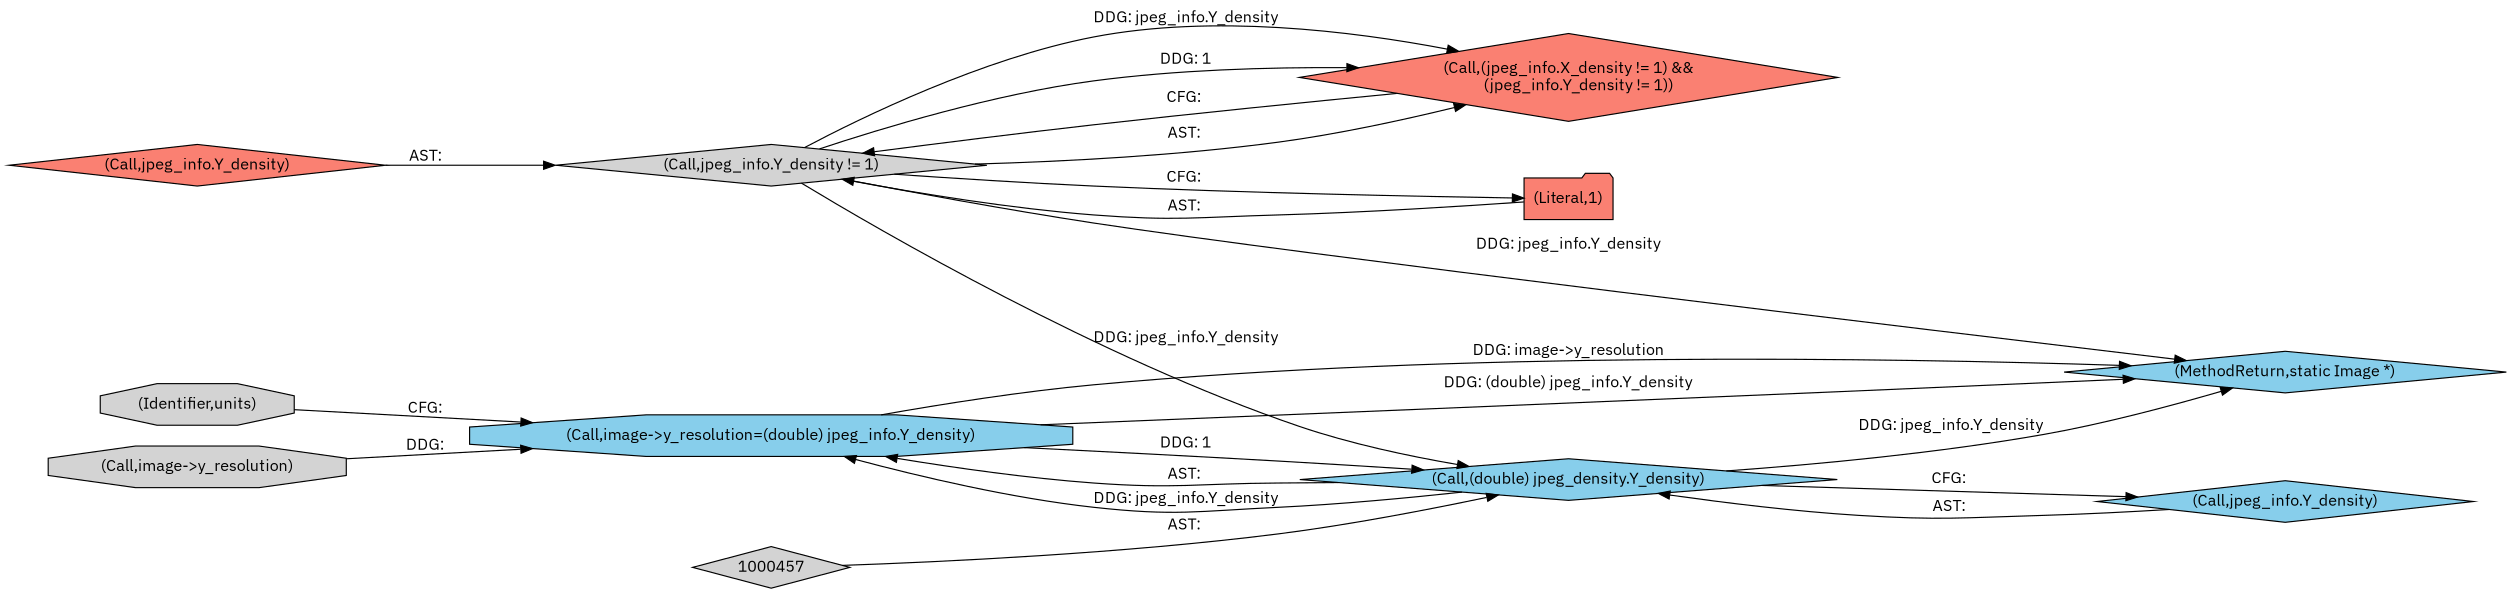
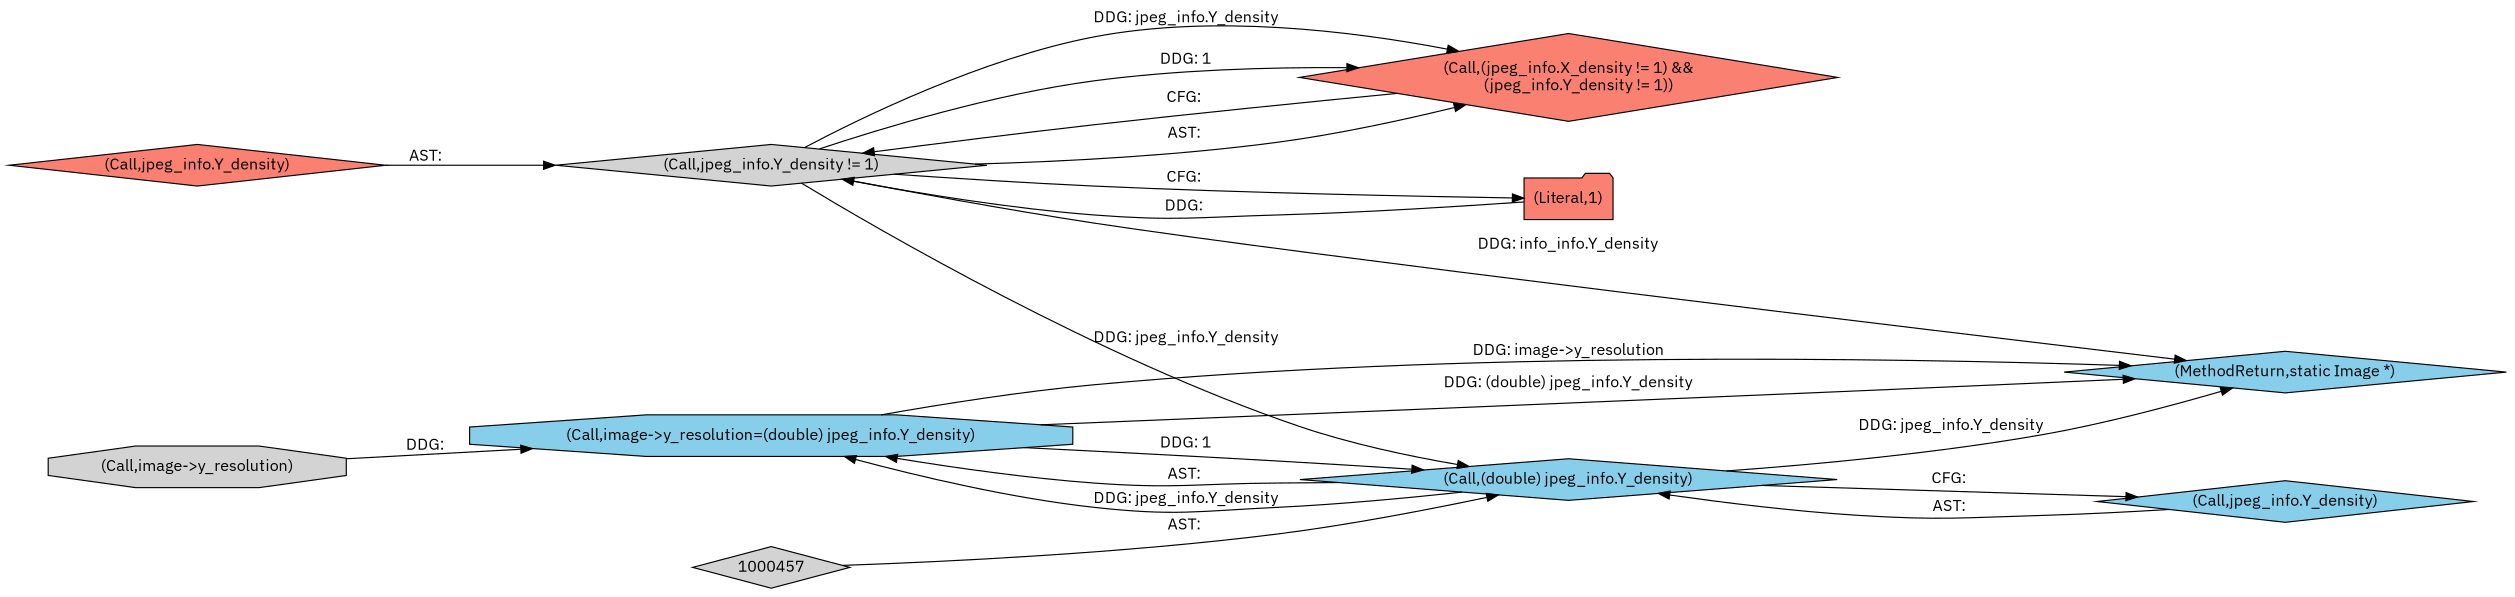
edge "(Literal,1)" -> "(Call,jpeg_info.Y_density != 1)": label "AST: " -> "DDG: "
edge "(Call,jpeg_info.Y_density != 1)" -> "(MethodReturn,static Image *)": label "DDG: jpeg_info.Y_density" -> "DDG: info_info.Y_density"
node "(Identifier,units)": removed
node "(Call,(double) jpeg_density.Y_density)": label "(Call,(double) jpeg_density.Y_density)" -> "(Call,(double) jpeg_info.Y_density)"
